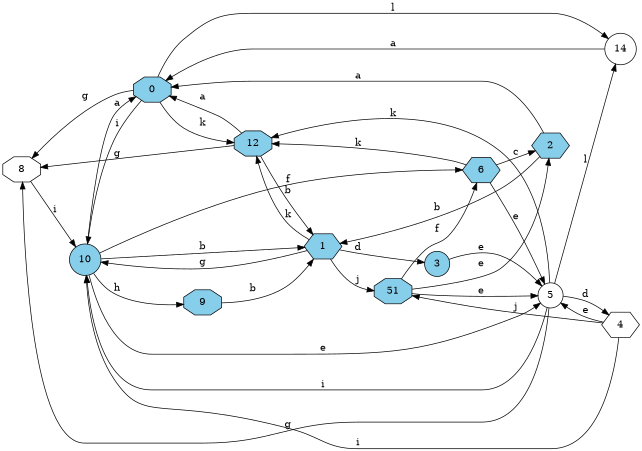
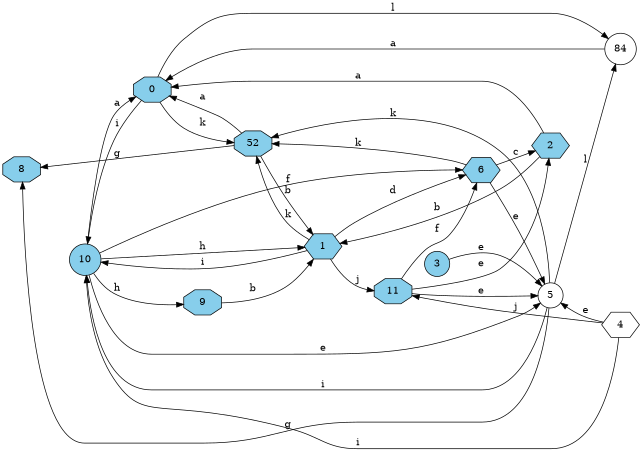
node "14": label "14" -> "84"
edge "0" -> "8": removed, label "g"
node "12": label "12" -> "52"
node "8": fillcolor white -> skyblue
edge "8" -> "10": removed, label "i"
edge "10" -> "1": label "b" -> "h"
edge "1" -> "3": now "1" -> "6"
edge "1" -> "10": label "g" -> "i"
node "51": label "51" -> "11"
edge "5" -> "4": removed, label "d"
